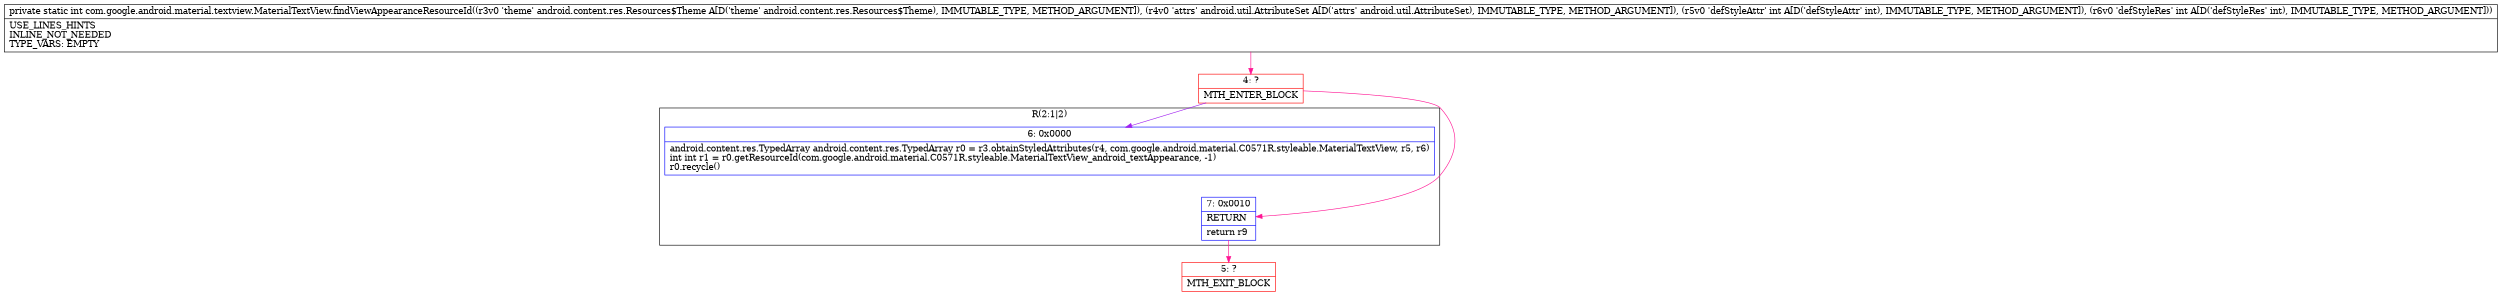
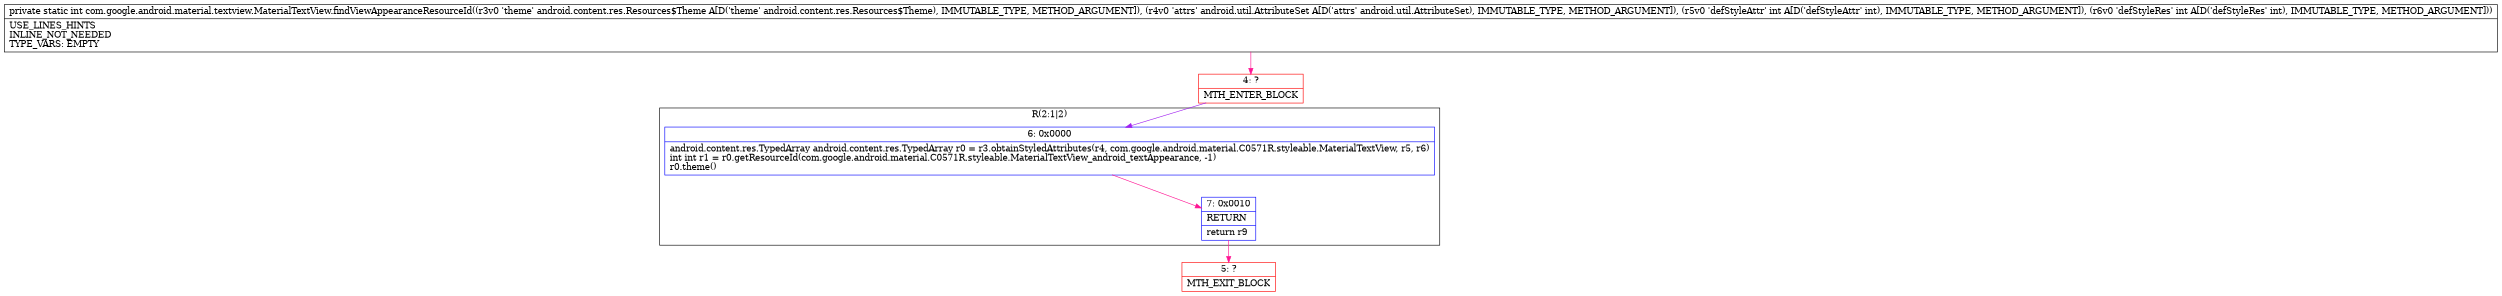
edge "4: ?" -> "7: 0x0010": now "6: 0x0000" -> "7: 0x0010"
node "6: 0x0000": text "r0.recycle()" -> "r0.theme()"
